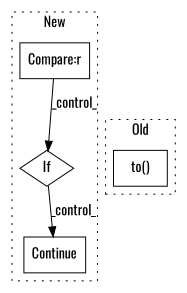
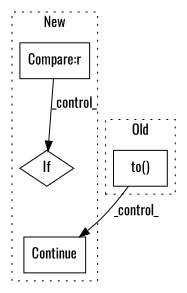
edge "If" -> "Continue": now "to()" -> "Continue"
